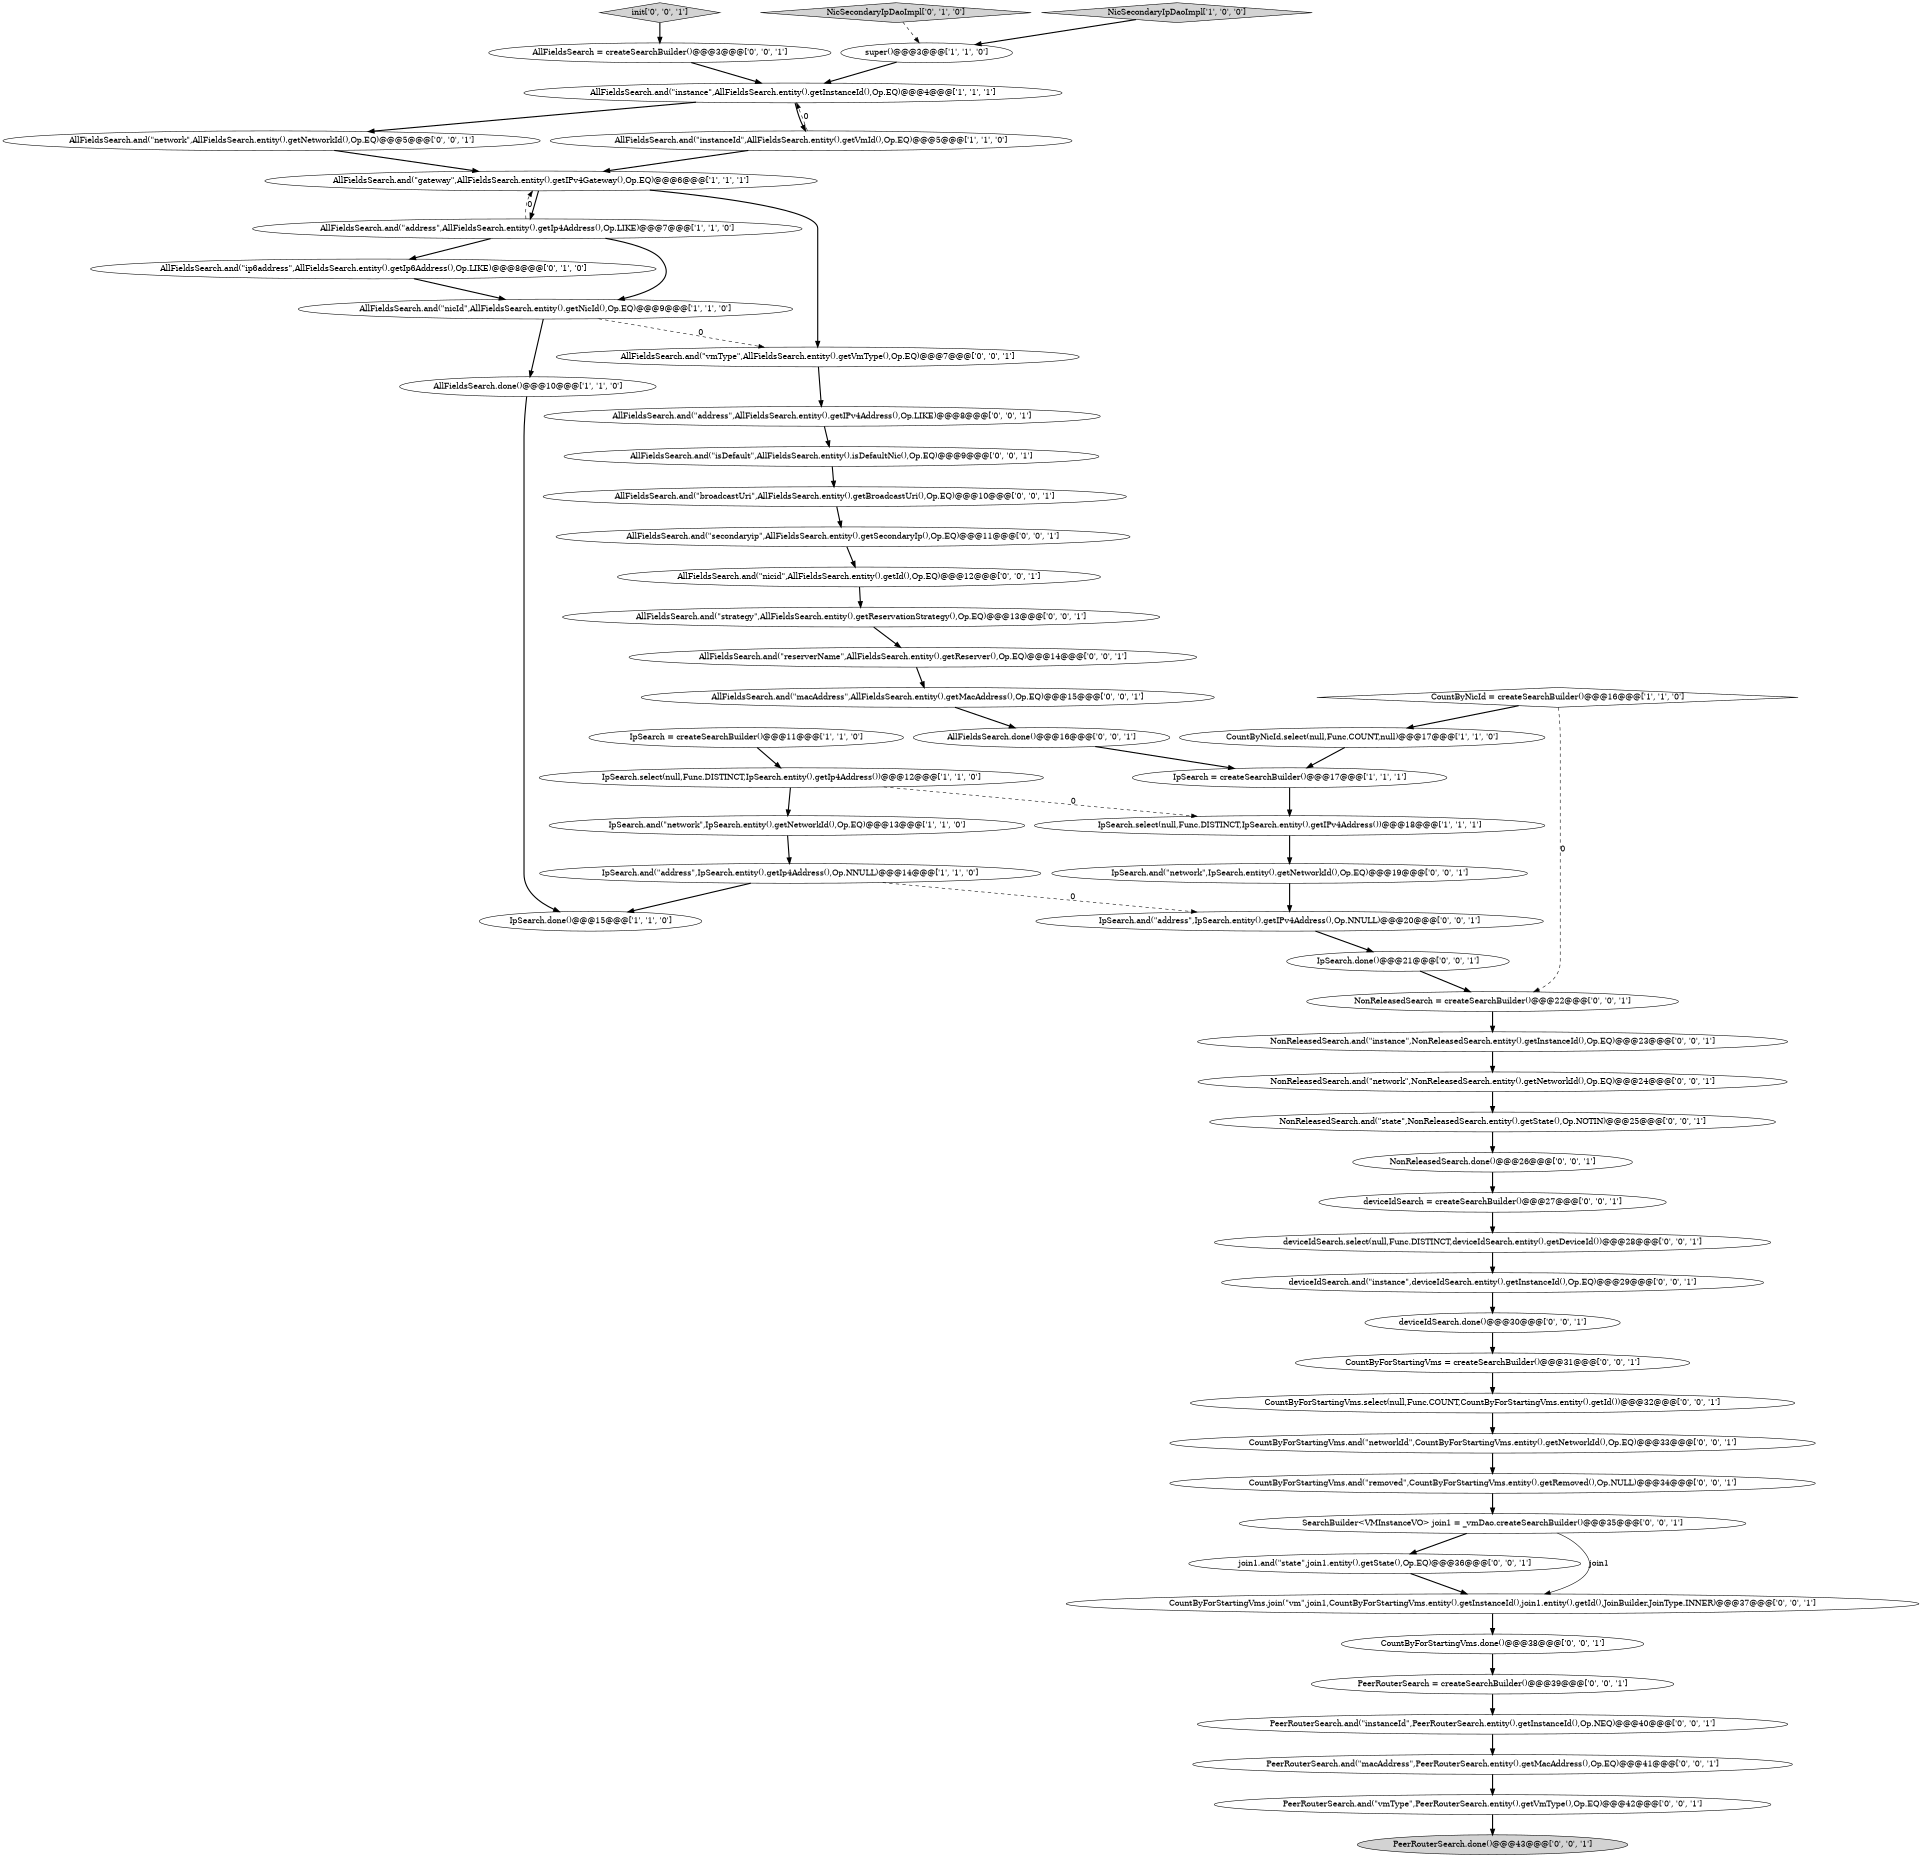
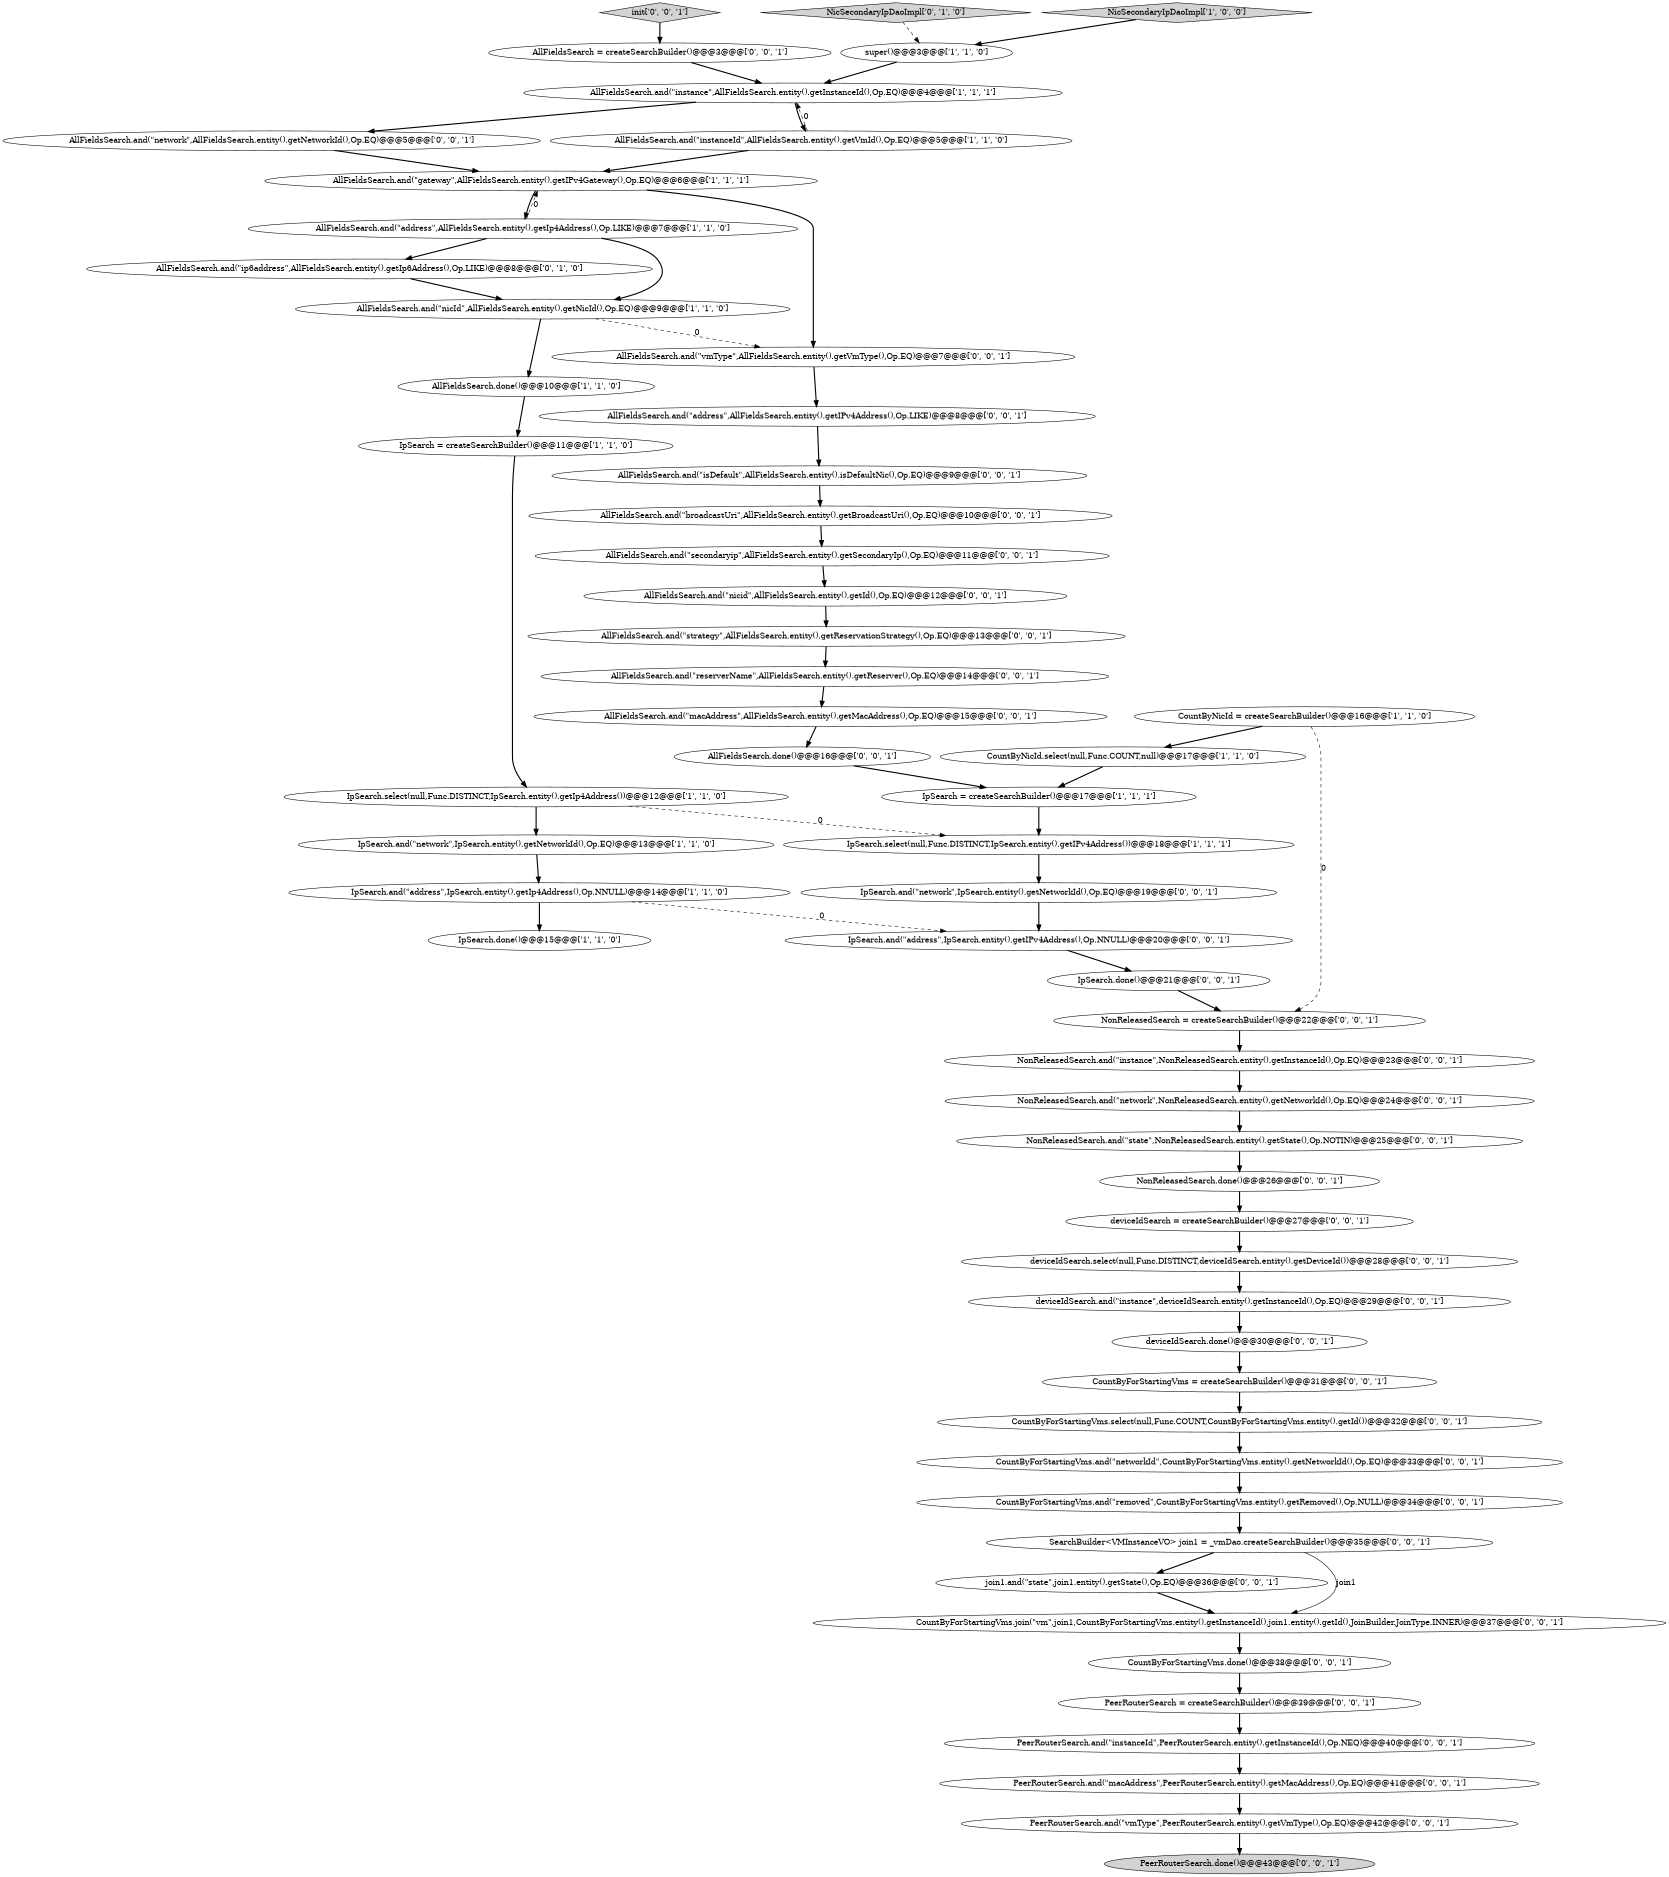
edge "AllFieldsSearch.done()@@@10@@@['1', '1', '0']" -> "IpSearch.done()@@@15@@@['1', '1', '0']": now "AllFieldsSearch.done()@@@10@@@['1', '1', '0']" -> "IpSearch = createSearchBuilder()@@@11@@@['1', '1', '0']"
node "CountByNicId = createSearchBuilder()@@@16@@@['1', '1', '0']": shape diamond -> ellipse
